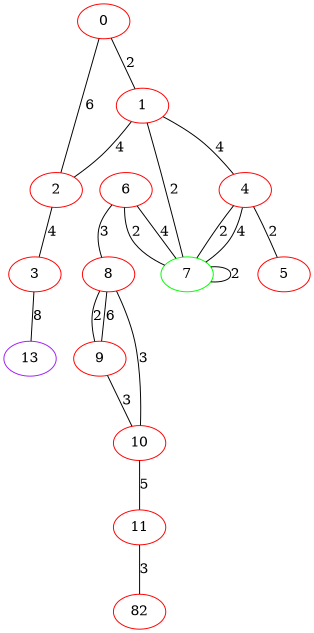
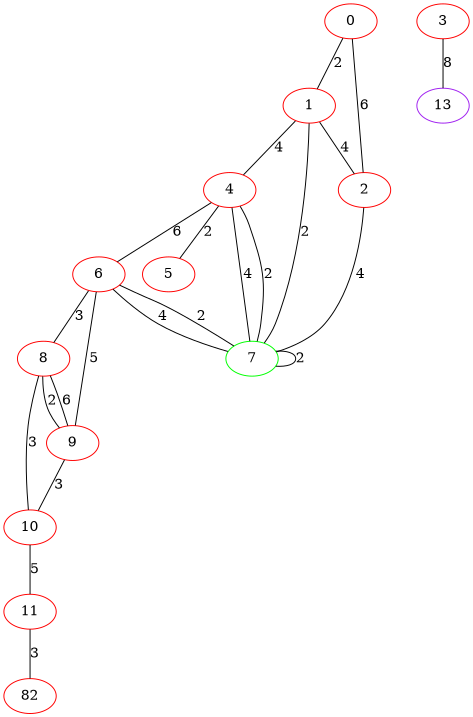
edge "2" -- "3": now "2" -- "7"
edge "4" -- "6": added, label "6"
edge "6" -- "9": added, label "5"
